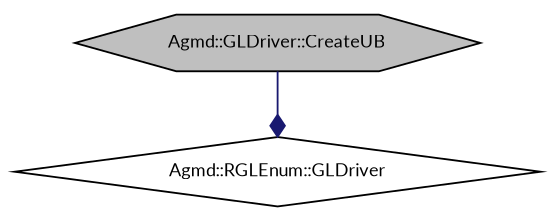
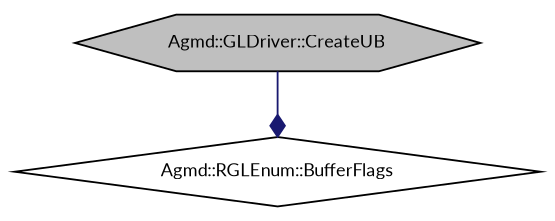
node "Agmd::RGLEnum::GLDriver": label "Agmd::RGLEnum::GLDriver" -> "Agmd::RGLEnum::BufferFlags"
